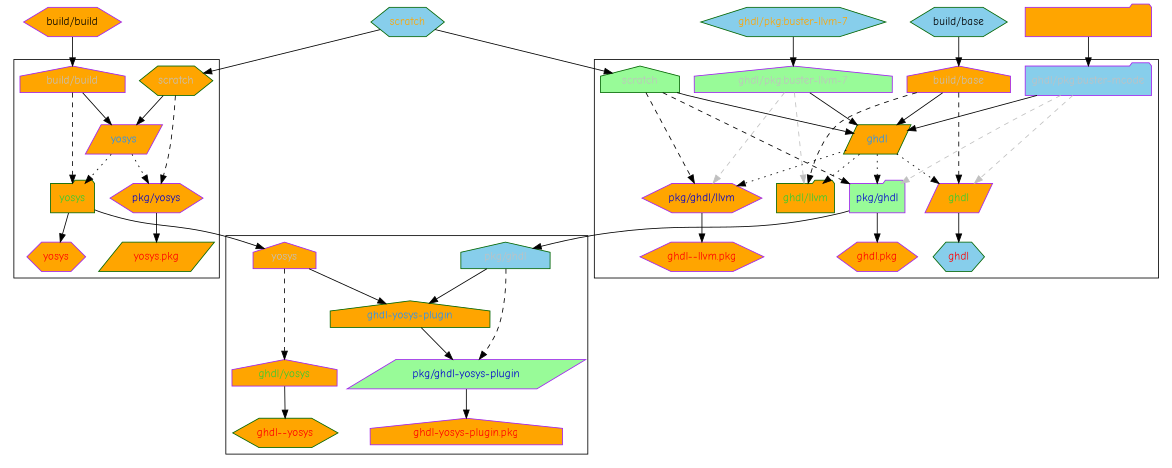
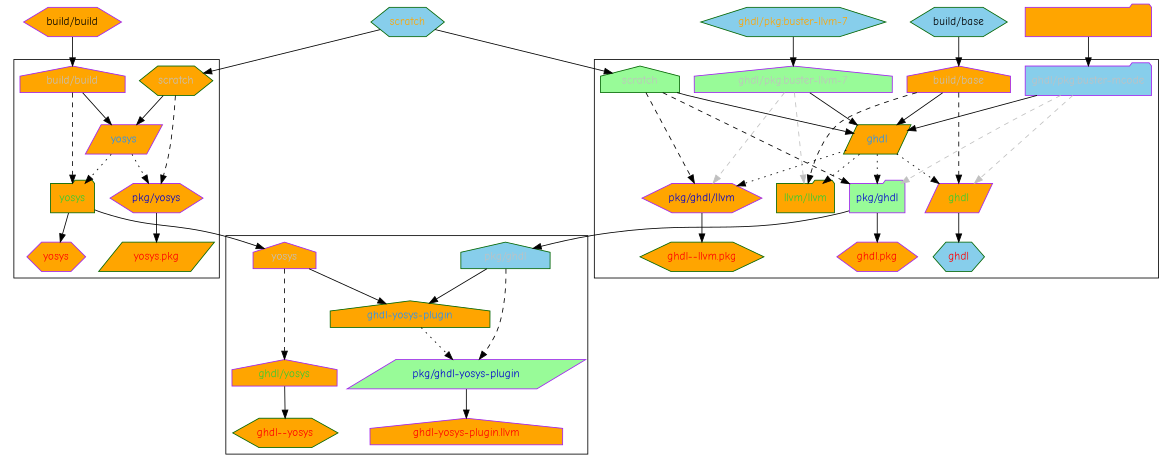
node "ghdl/llvm": label "ghdl/llvm" -> "llvm/llvm"
node "ghdl--llvm.pkg": color purple -> darkgreen
edge "ghdl-yosys-plugin" -> "pkg/ghdl-yosys-plugin": style solid -> dotted
node "ghdl-yosys-plugin.pkg": label "ghdl-yosys-plugin.pkg" -> "ghdl-yosys-plugin.llvm"
